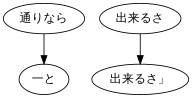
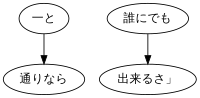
node "出来るさ": label "出来るさ" -> "誰にでも"
edge "通りなら" -> "一と": reversed
